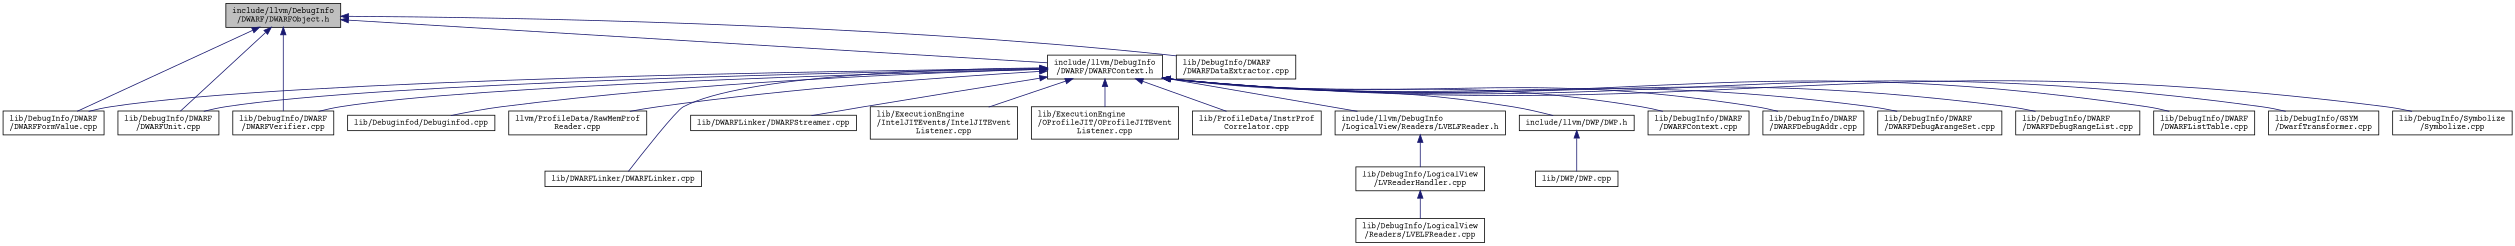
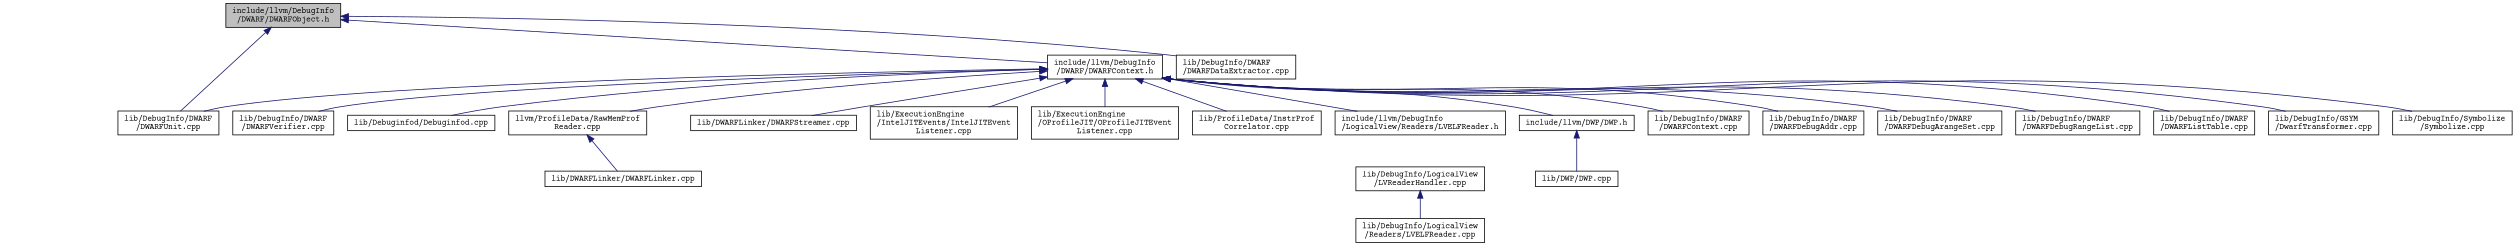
edge "lib/DebugInfo/DWARF /DWARFVerifier.cpp" -> "include/llvm/DebugInfo /DWARF/DWARFObject.h": removed
edge "lib/DWARFLinker/DWARFLinker.cpp" -> "include/llvm/DebugInfo /DWARF/DWARFContext.h": now "lib/DWARFLinker/DWARFLinker.cpp" -> "llvm/ProfileData/RawMemProf Reader.cpp"
node "lib/DebugInfo/DWARF /DWARFFormValue.cpp": removed
edge "lib/DebugInfo/LogicalView /LVReaderHandler.cpp" -> "include/llvm/DebugInfo /LogicalView/Readers/LVELFReader.h": removed
